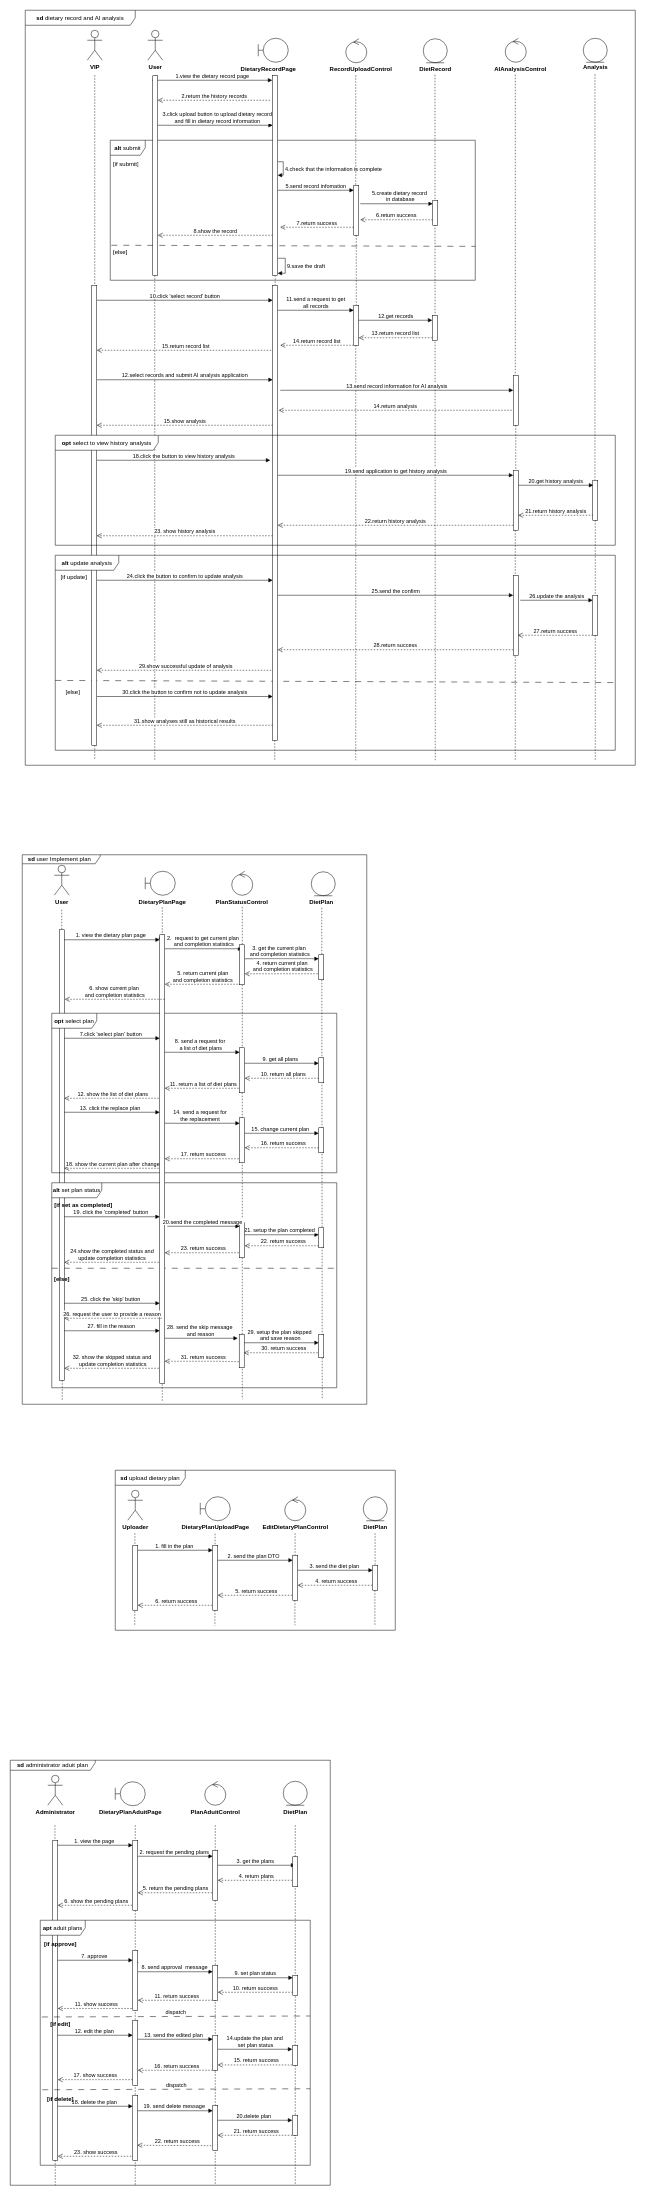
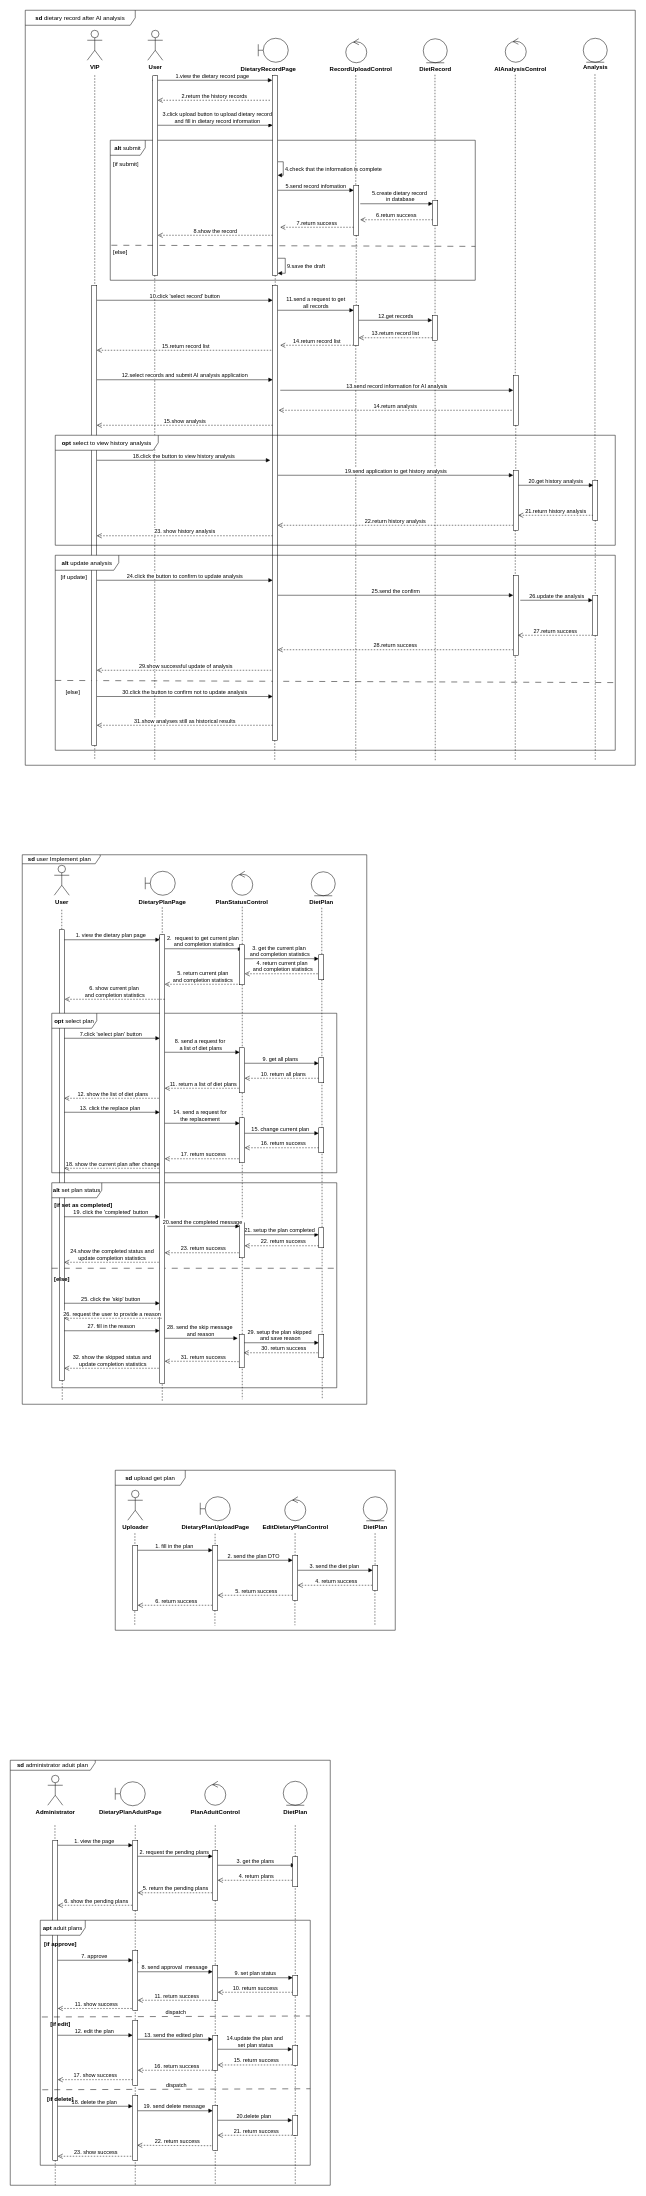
node "sd dietary record and AI analysis": label "sd dietary record and AI analysis" -> "sd dietary record after AI analysis"
node "sd upload dietary plan": label "sd upload dietary plan" -> "sd upload get plan"
